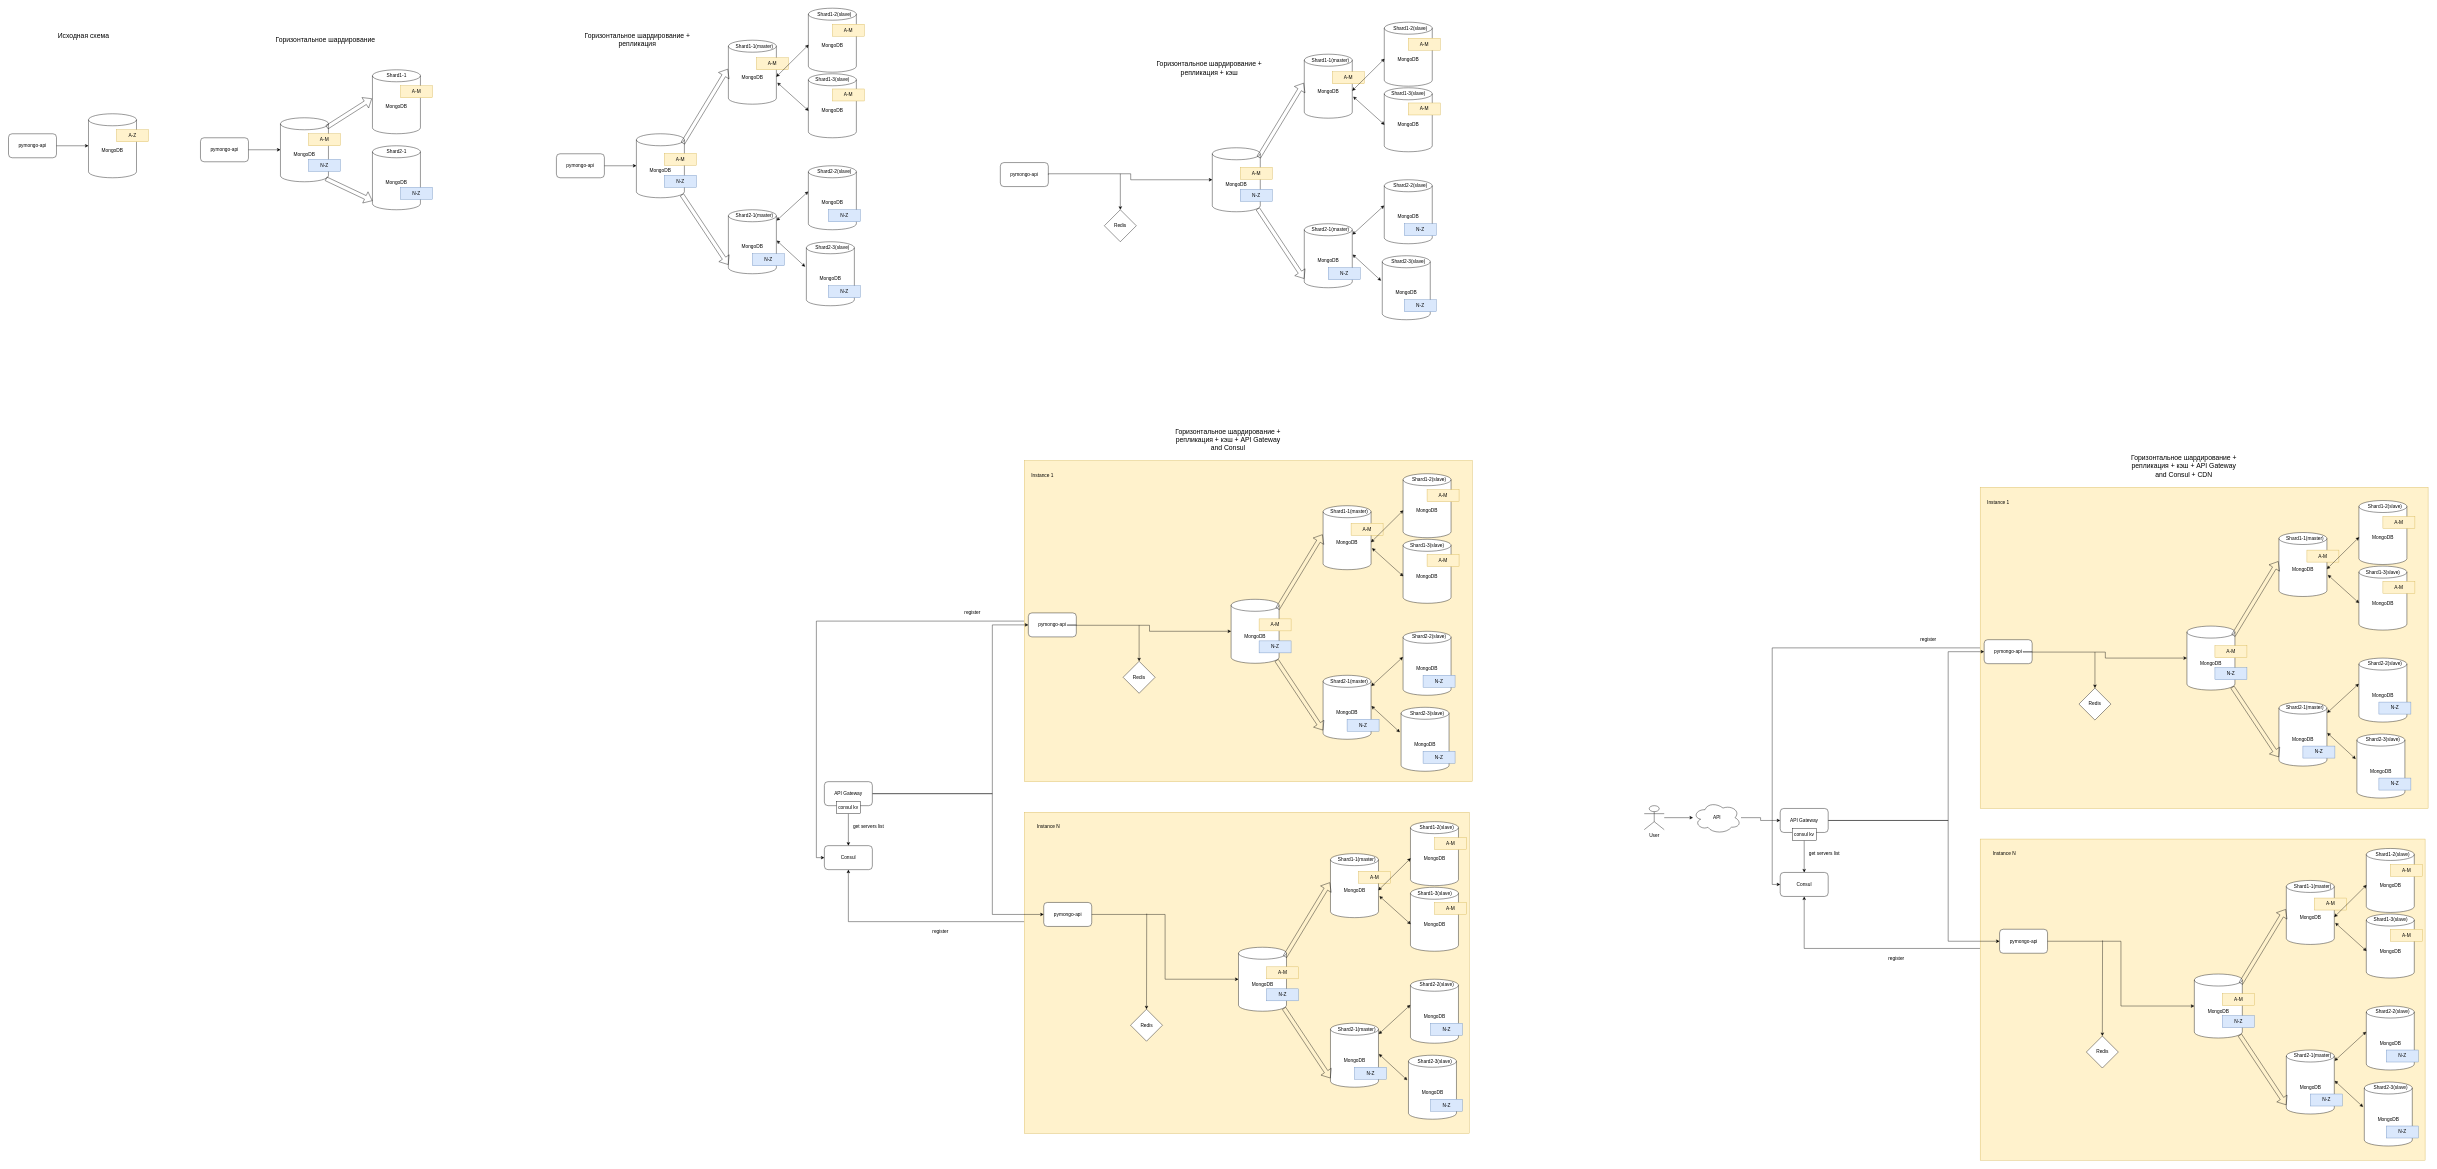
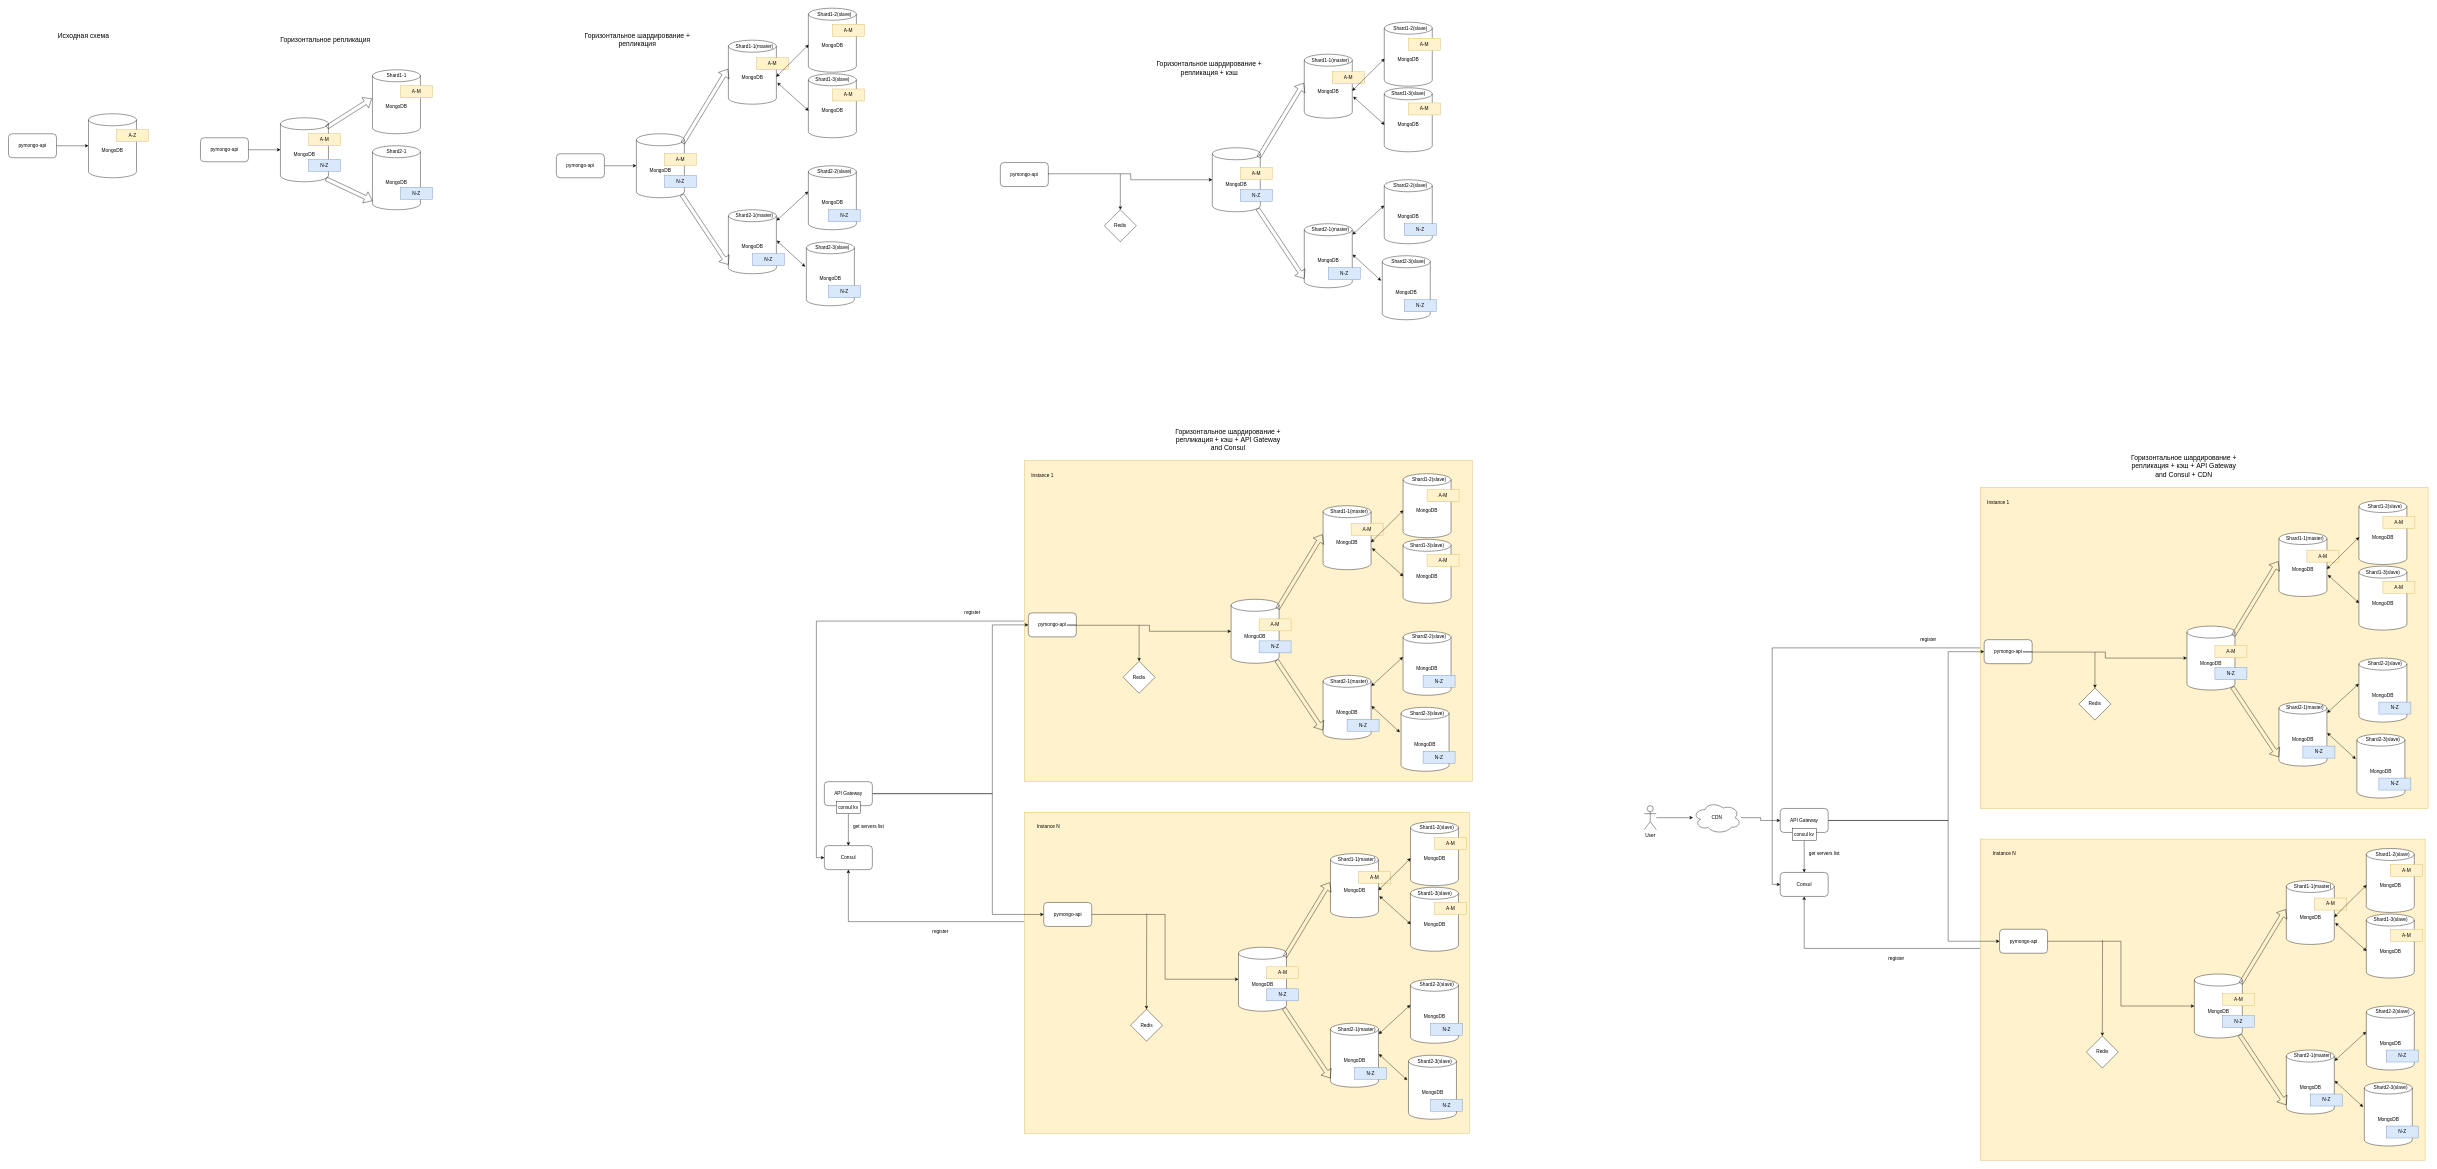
node "Горизонтальное шардирование": label "Горизонтальное шардирование" -> "Горизонтальное репликация"
node "User": size 20x24 -> 12x24
node "API": label "API" -> "CDN"
